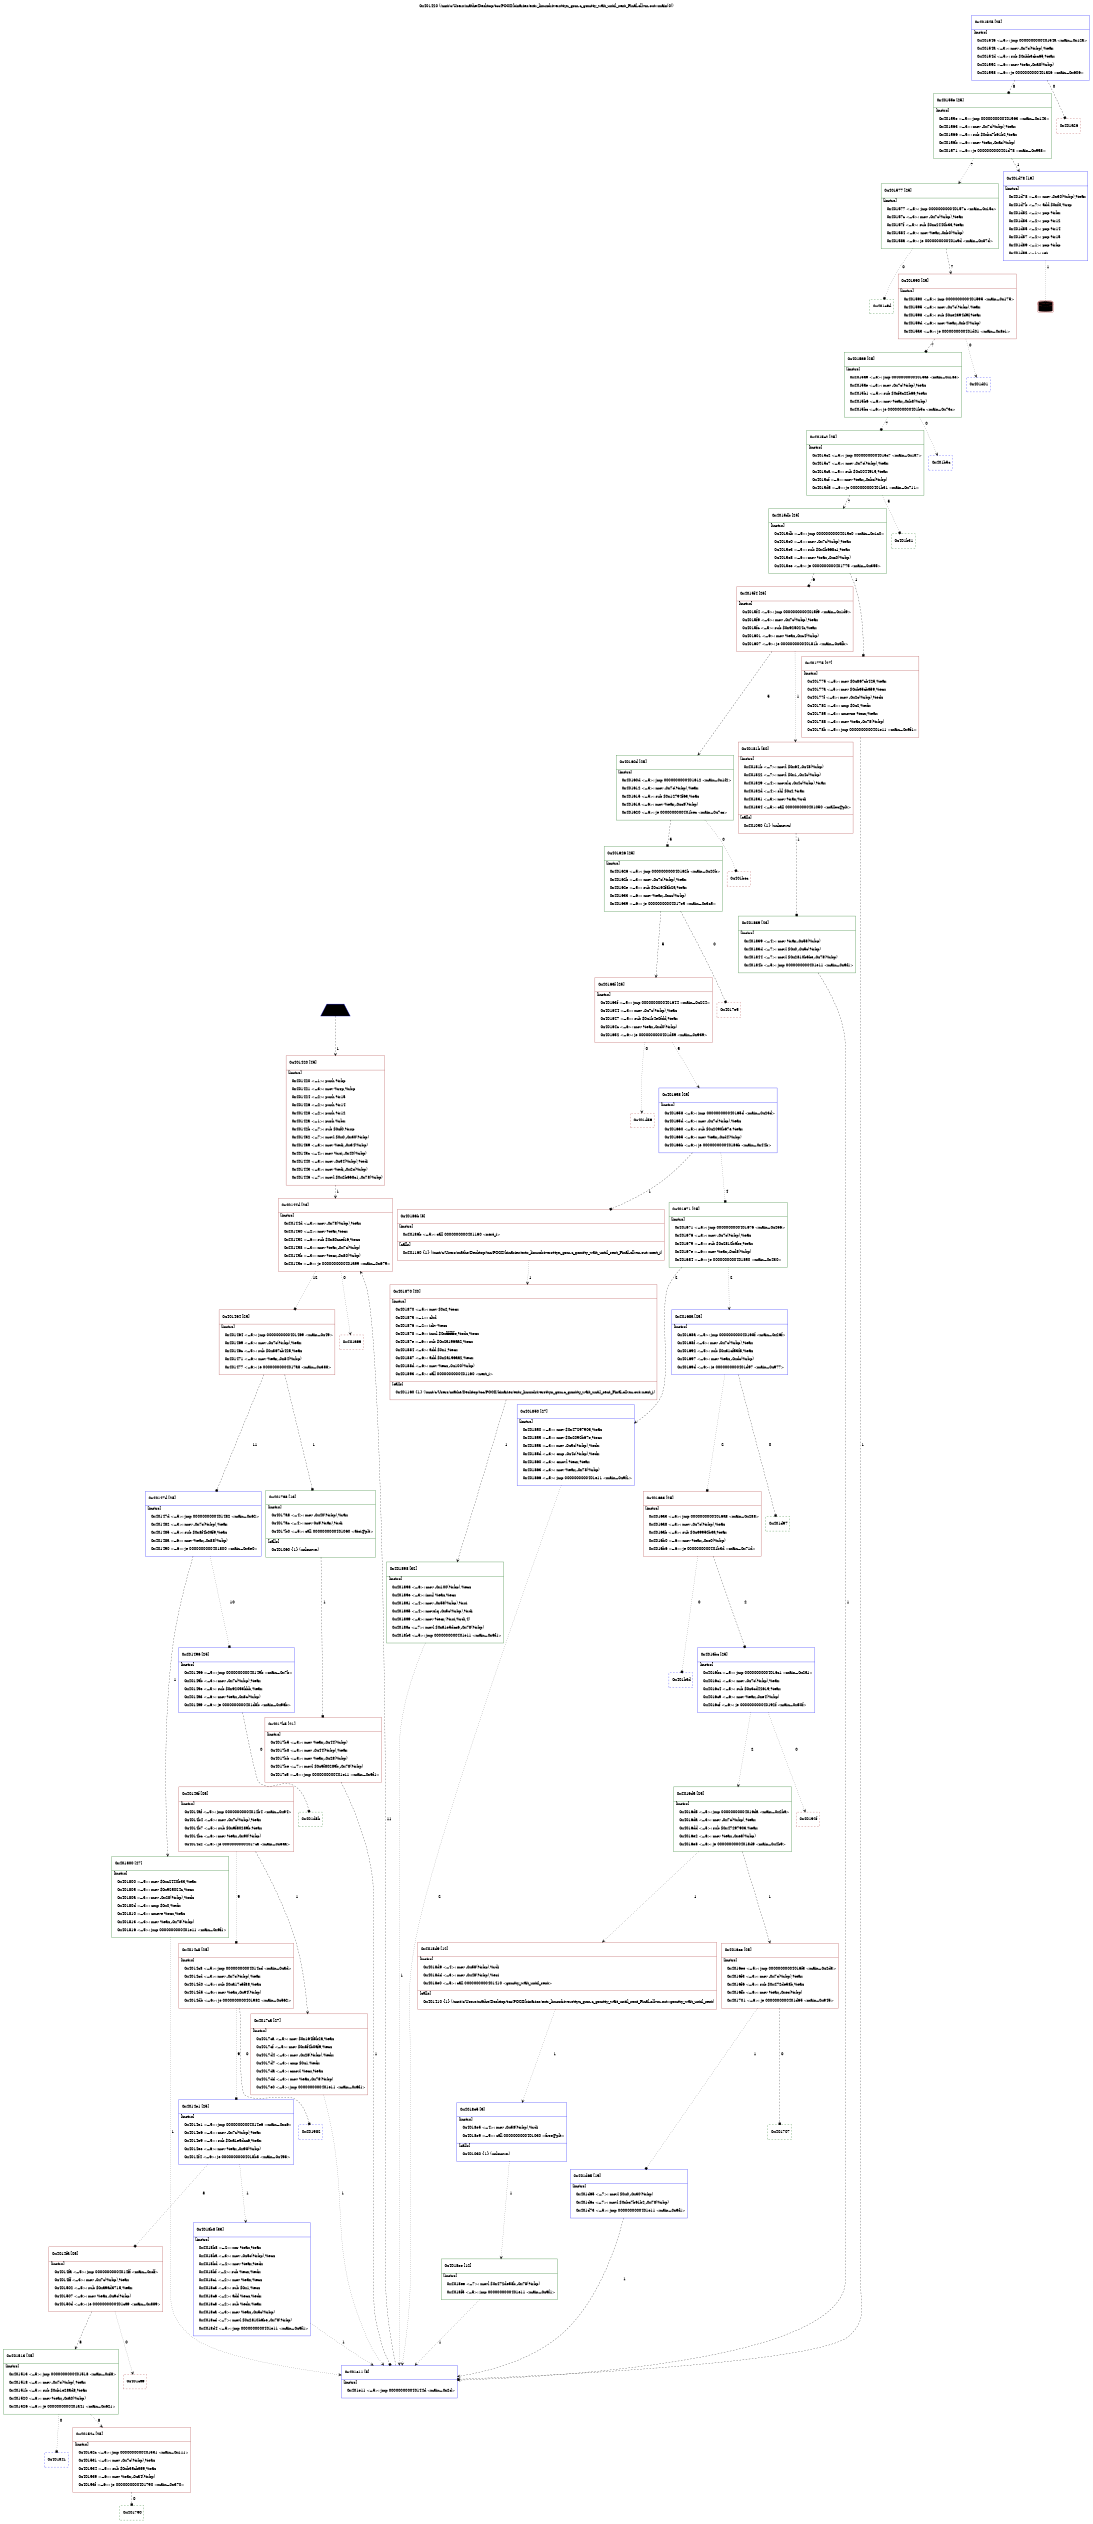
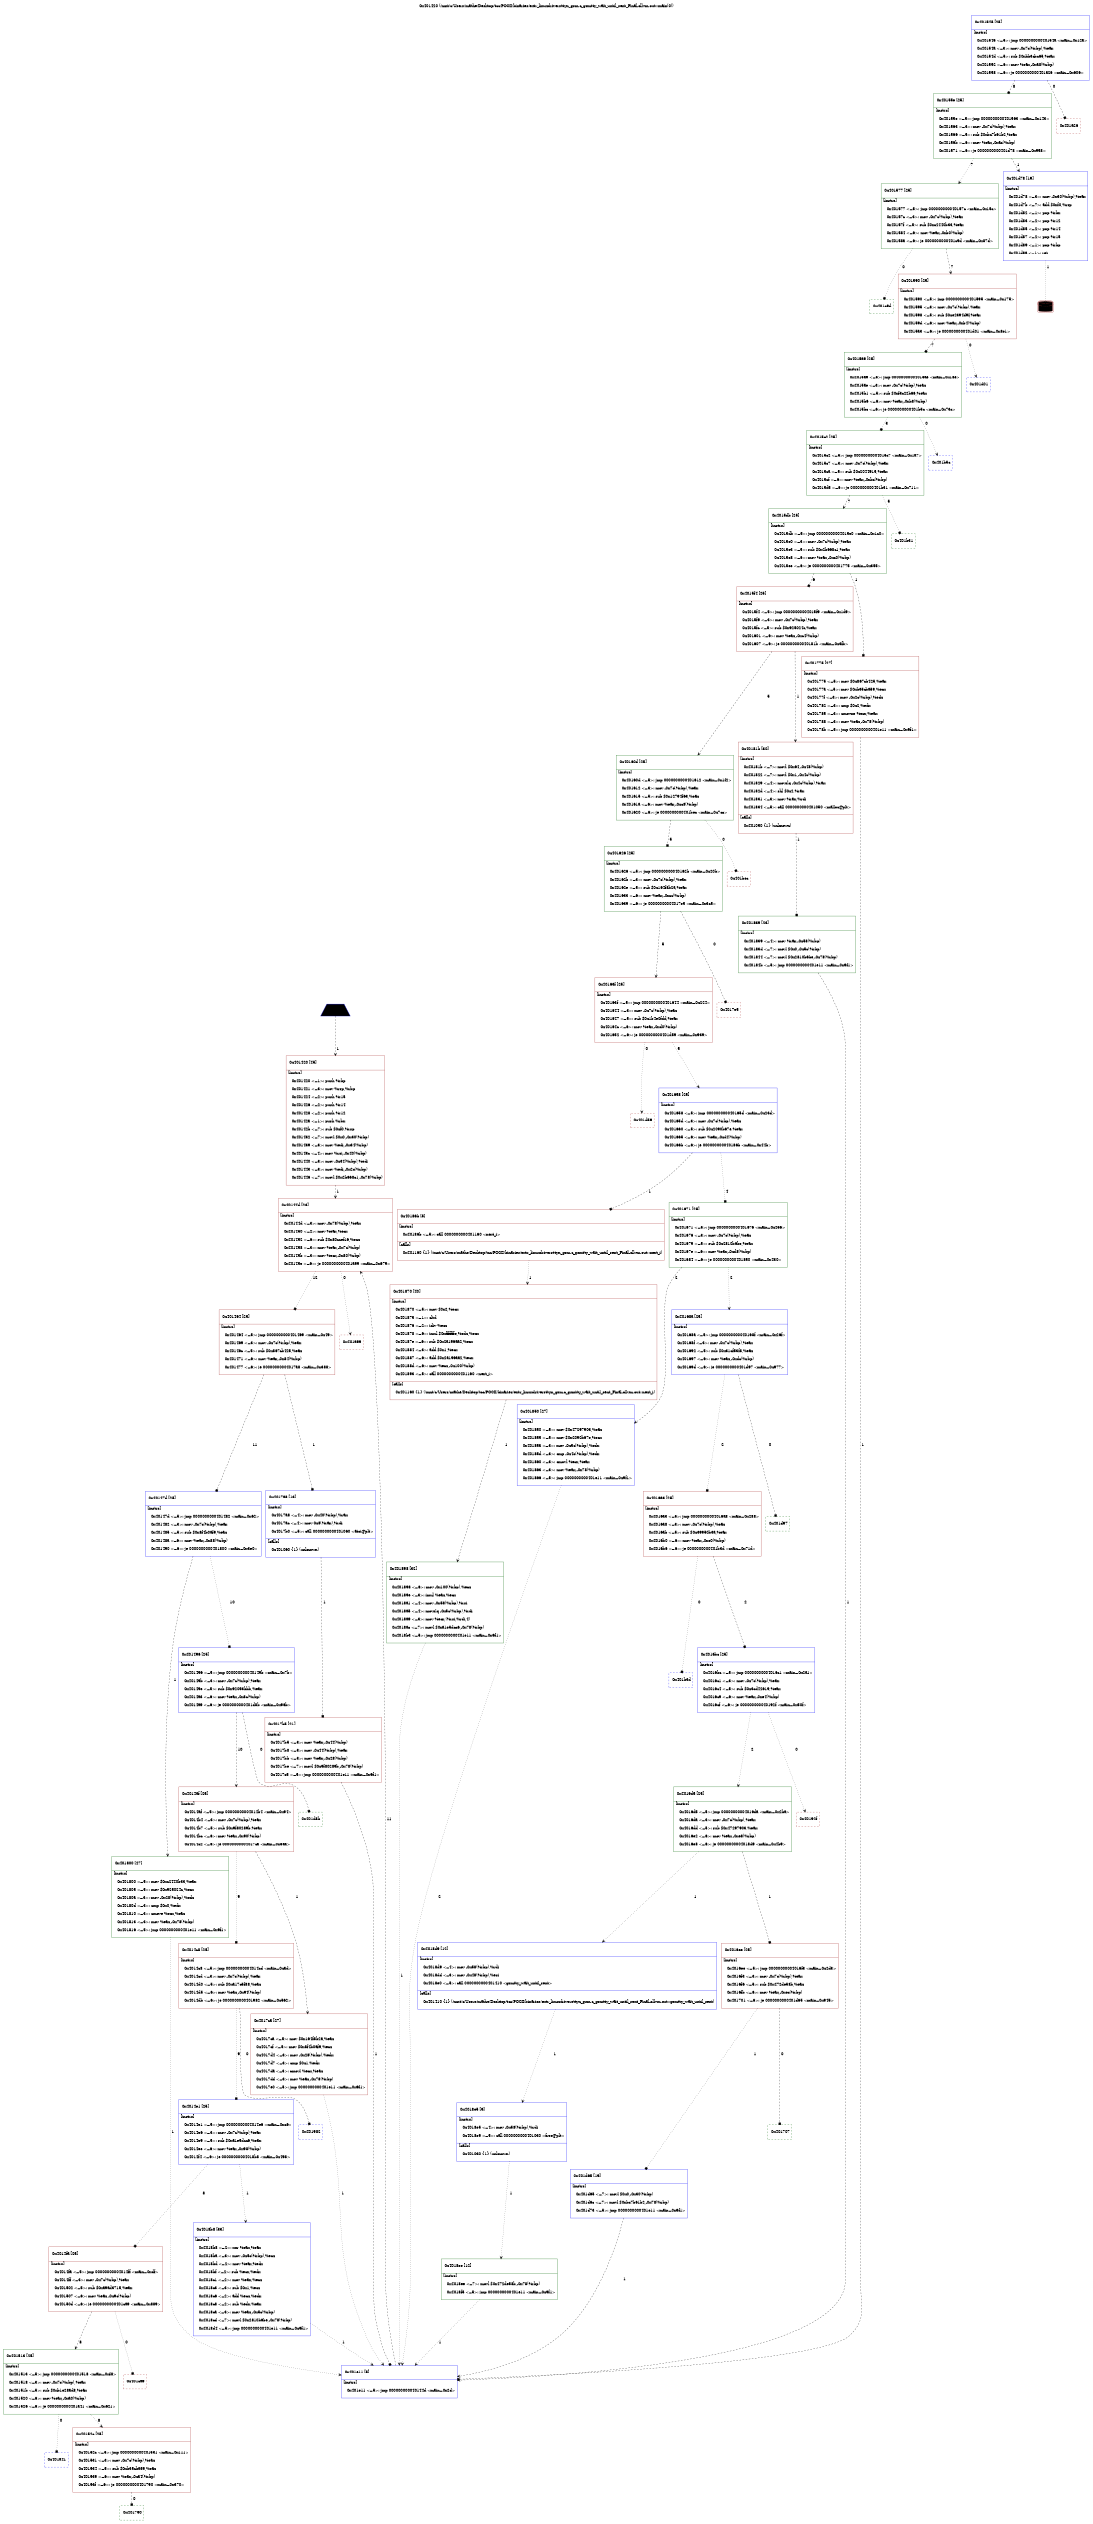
edge "0x4015a9 [25]" -> "0x4015c2 [25]": label " 7" -> " 3"
edge "0x4015f4 [25]" -> "0x40181b [30]": style dotted -> dashed
node "0x4017a8 [13]": color darkgreen -> blue
edge "0x401496 [25]" -> "0x4014af [25]": added, label "10"
edge "0x4016d5 [25]" -> "0x4016ee [25]": arrowhead vee -> box
node "0x4018d9 [12]": color brown -> blue
edge "0x4014fa [25]" -> "0x401ca9": arrowhead vee -> box
